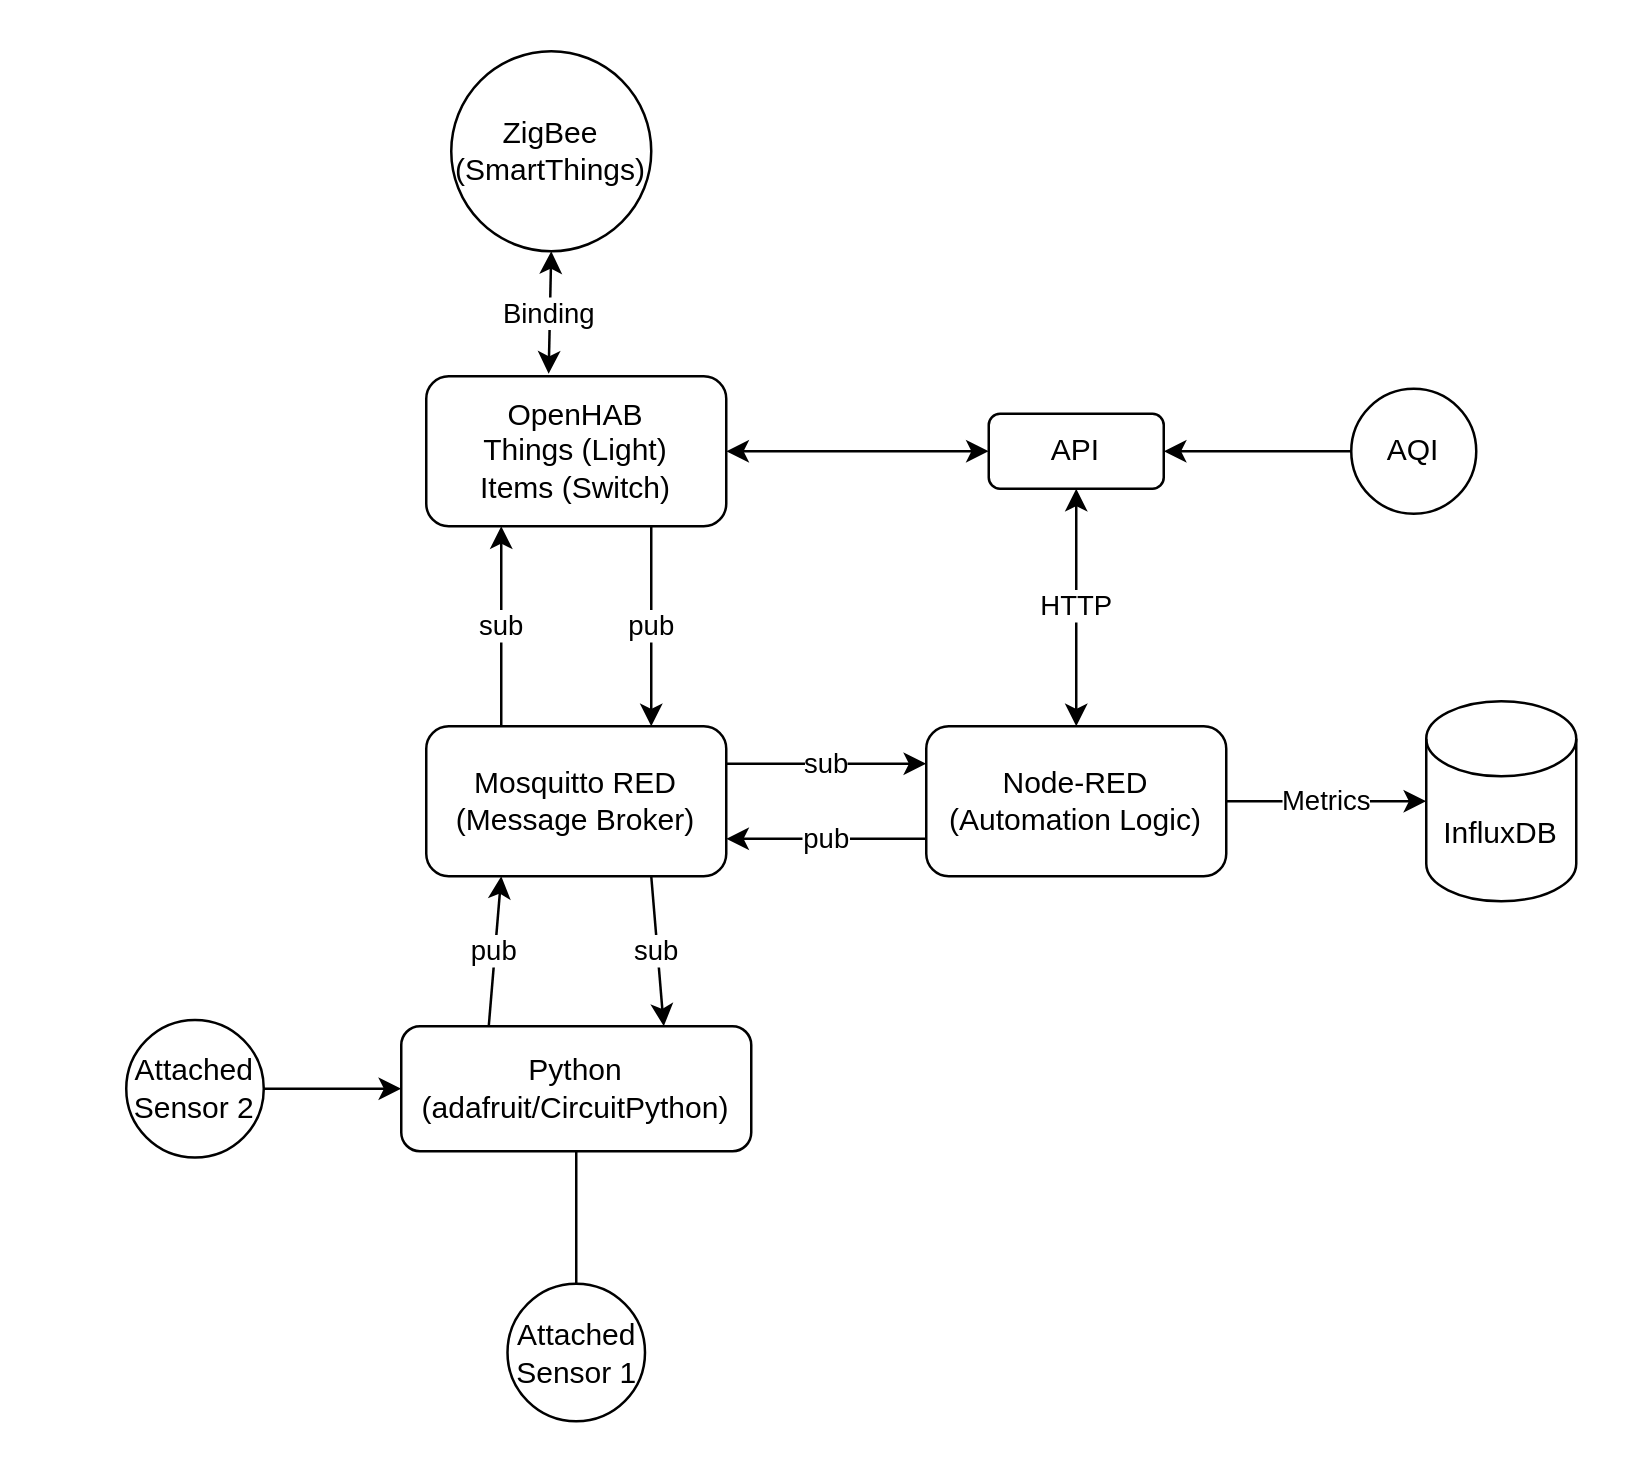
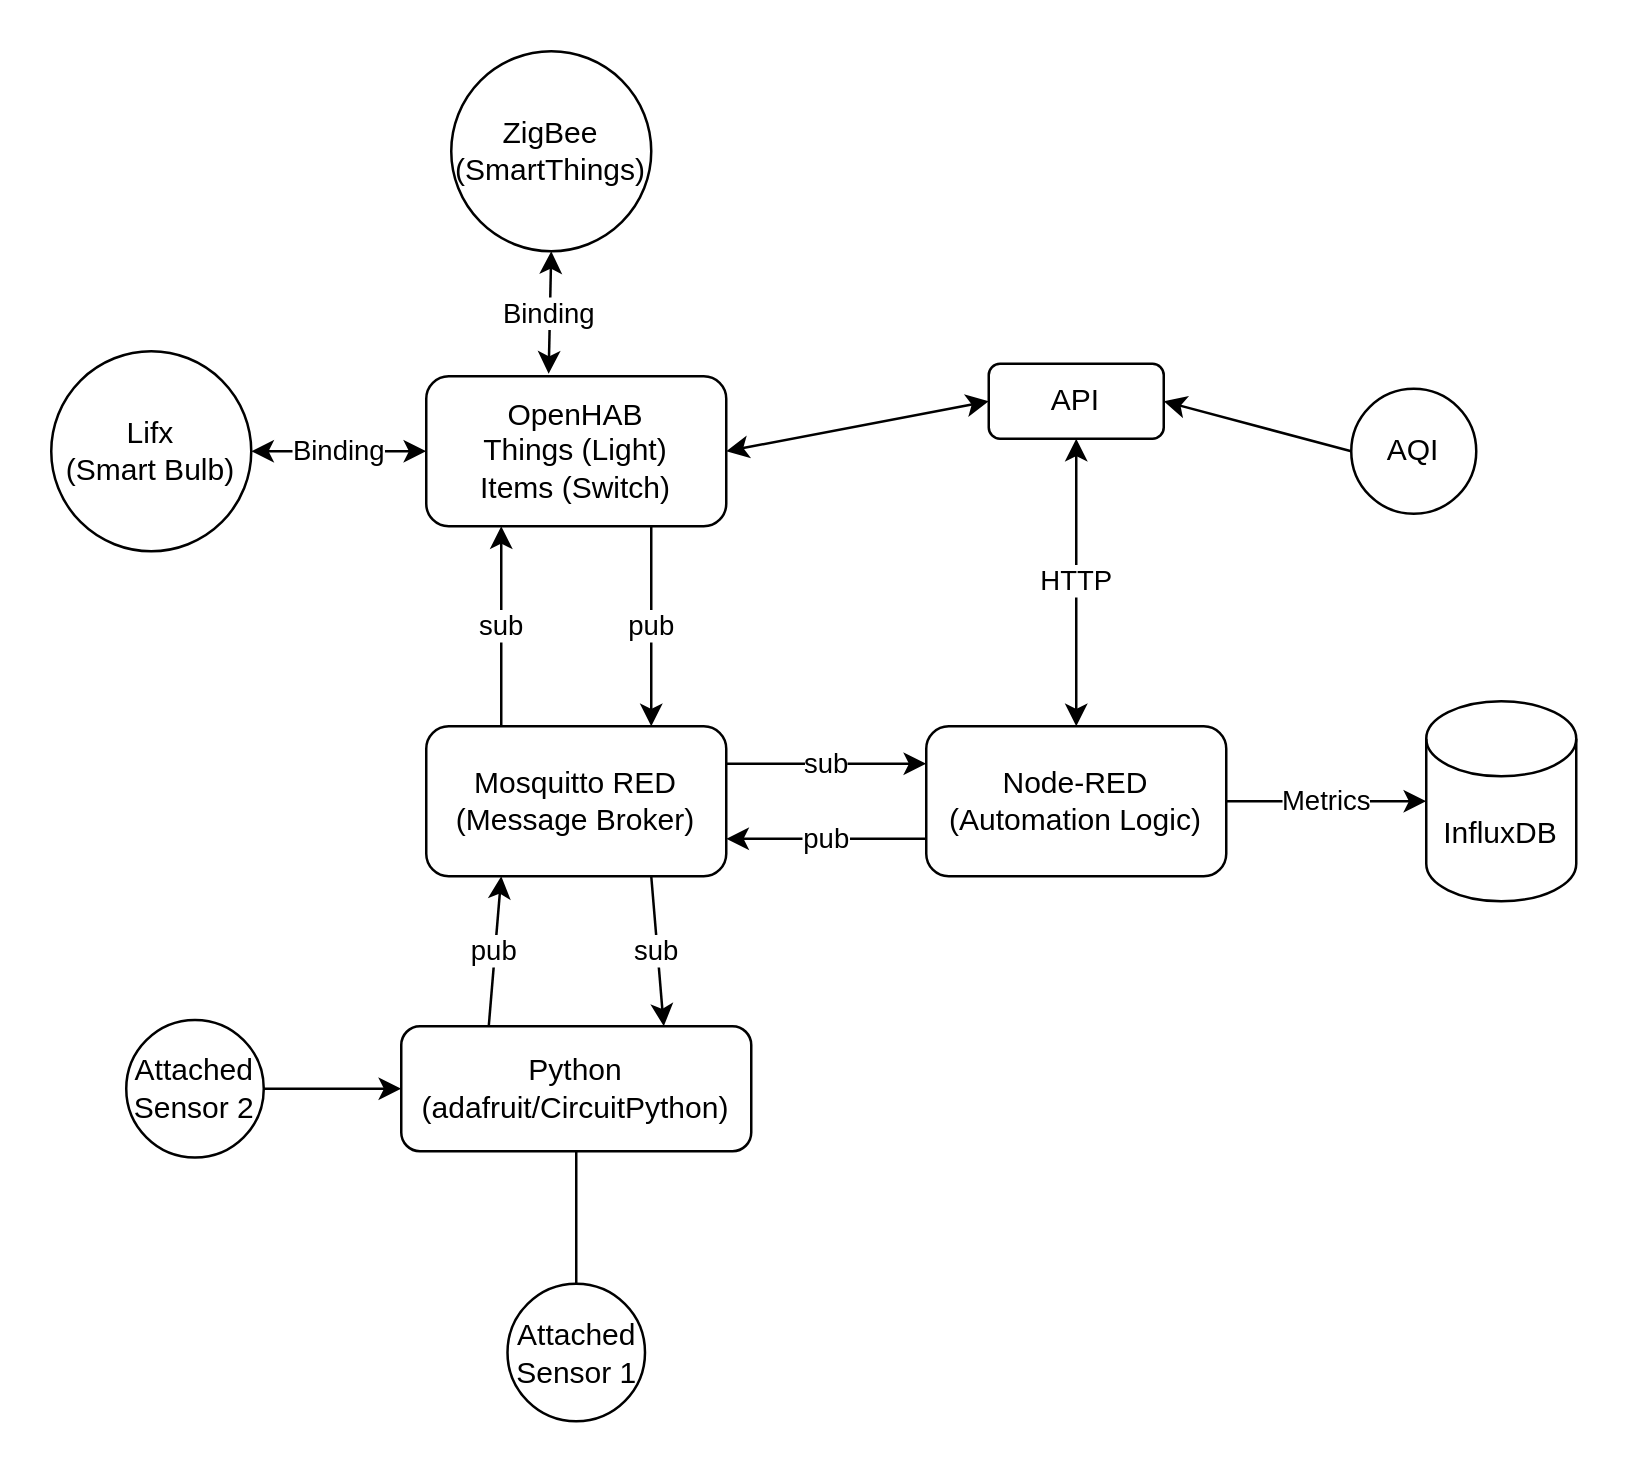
node "Lifx (Smart Bulb)": added
edge "Lifx (Smart Bulb)" -- "OpenHAB Things (Light) Items (Switch)": added, label "Binding"
node "API": moved (1076, 451) -> (1076, 401)
